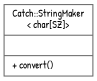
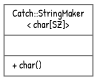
node "Catch::StringMaker": text "+ convert()" -> "+ char()"
